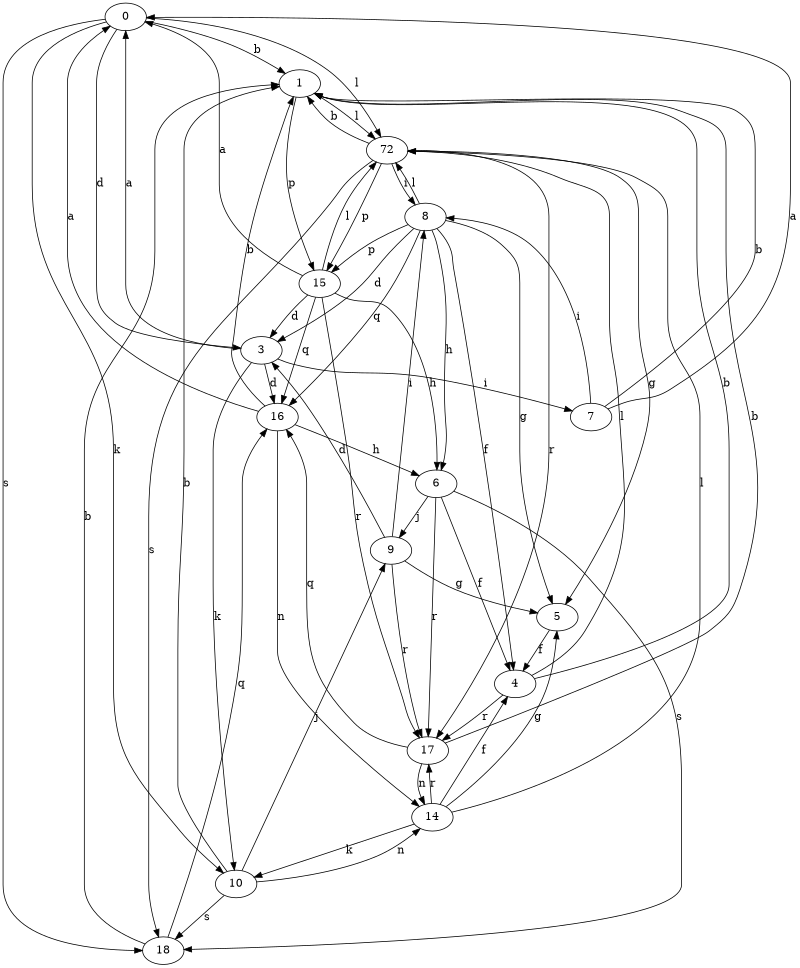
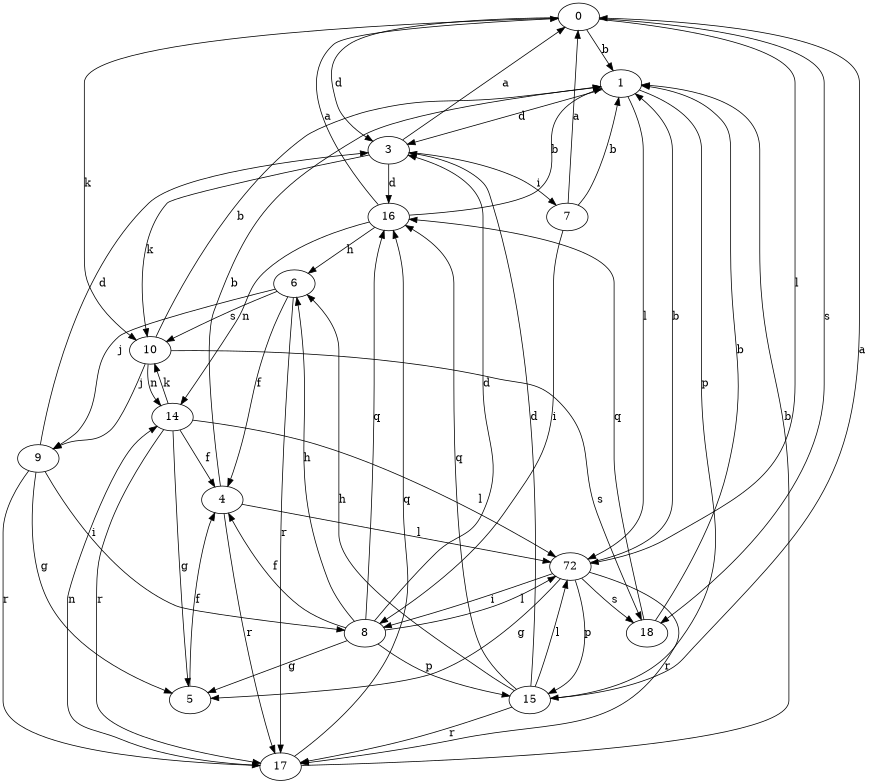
edge "1" -> "3": added, label "d"
edge "6" -> "18": now "6" -> "10"
